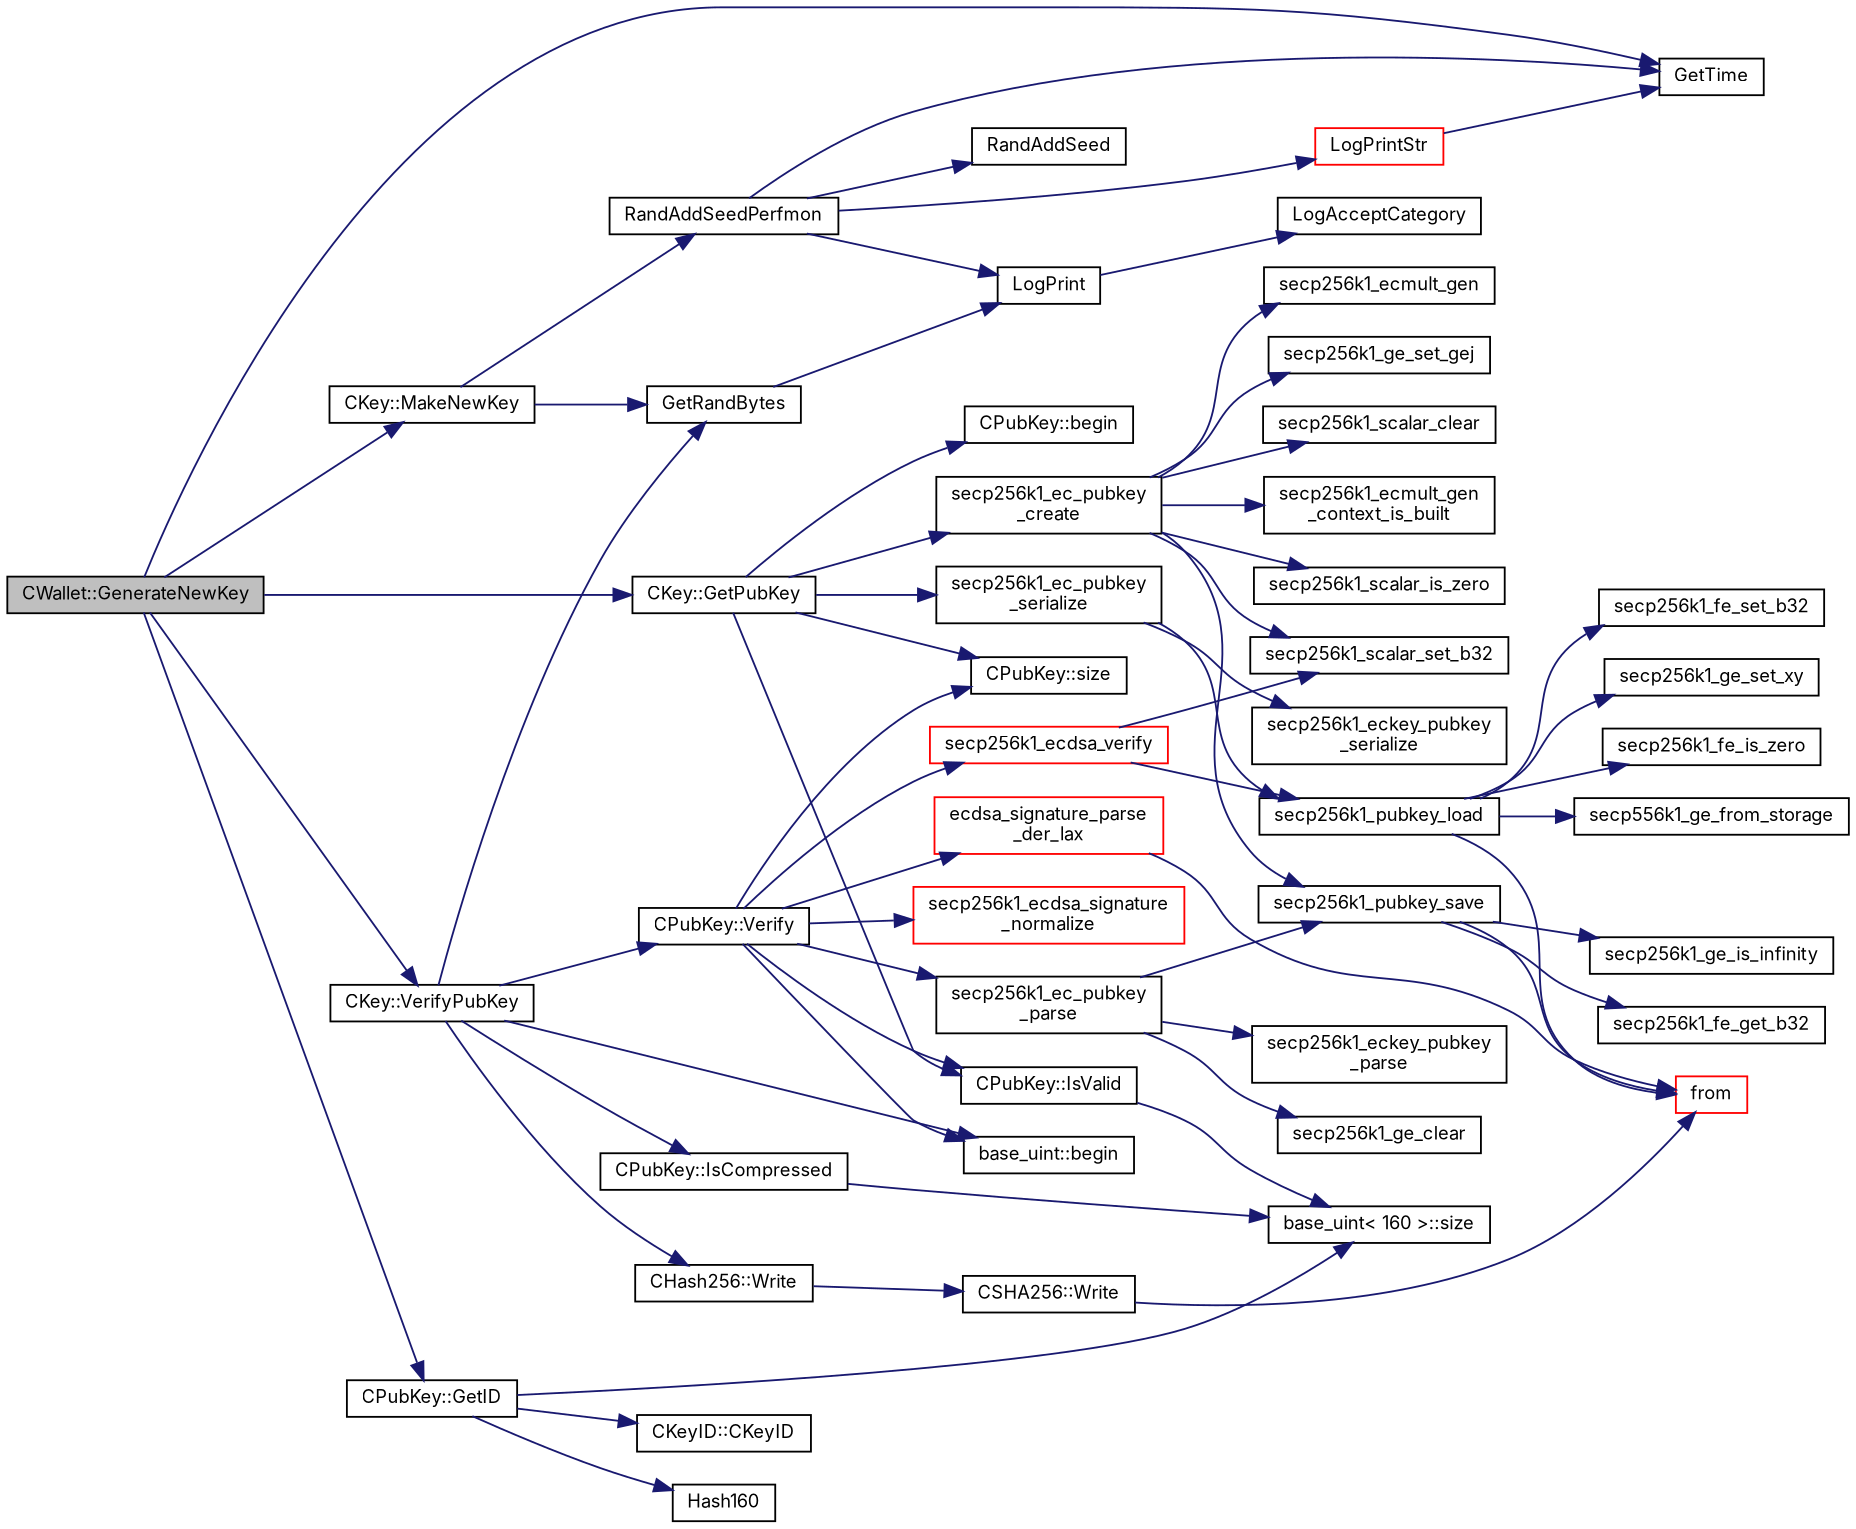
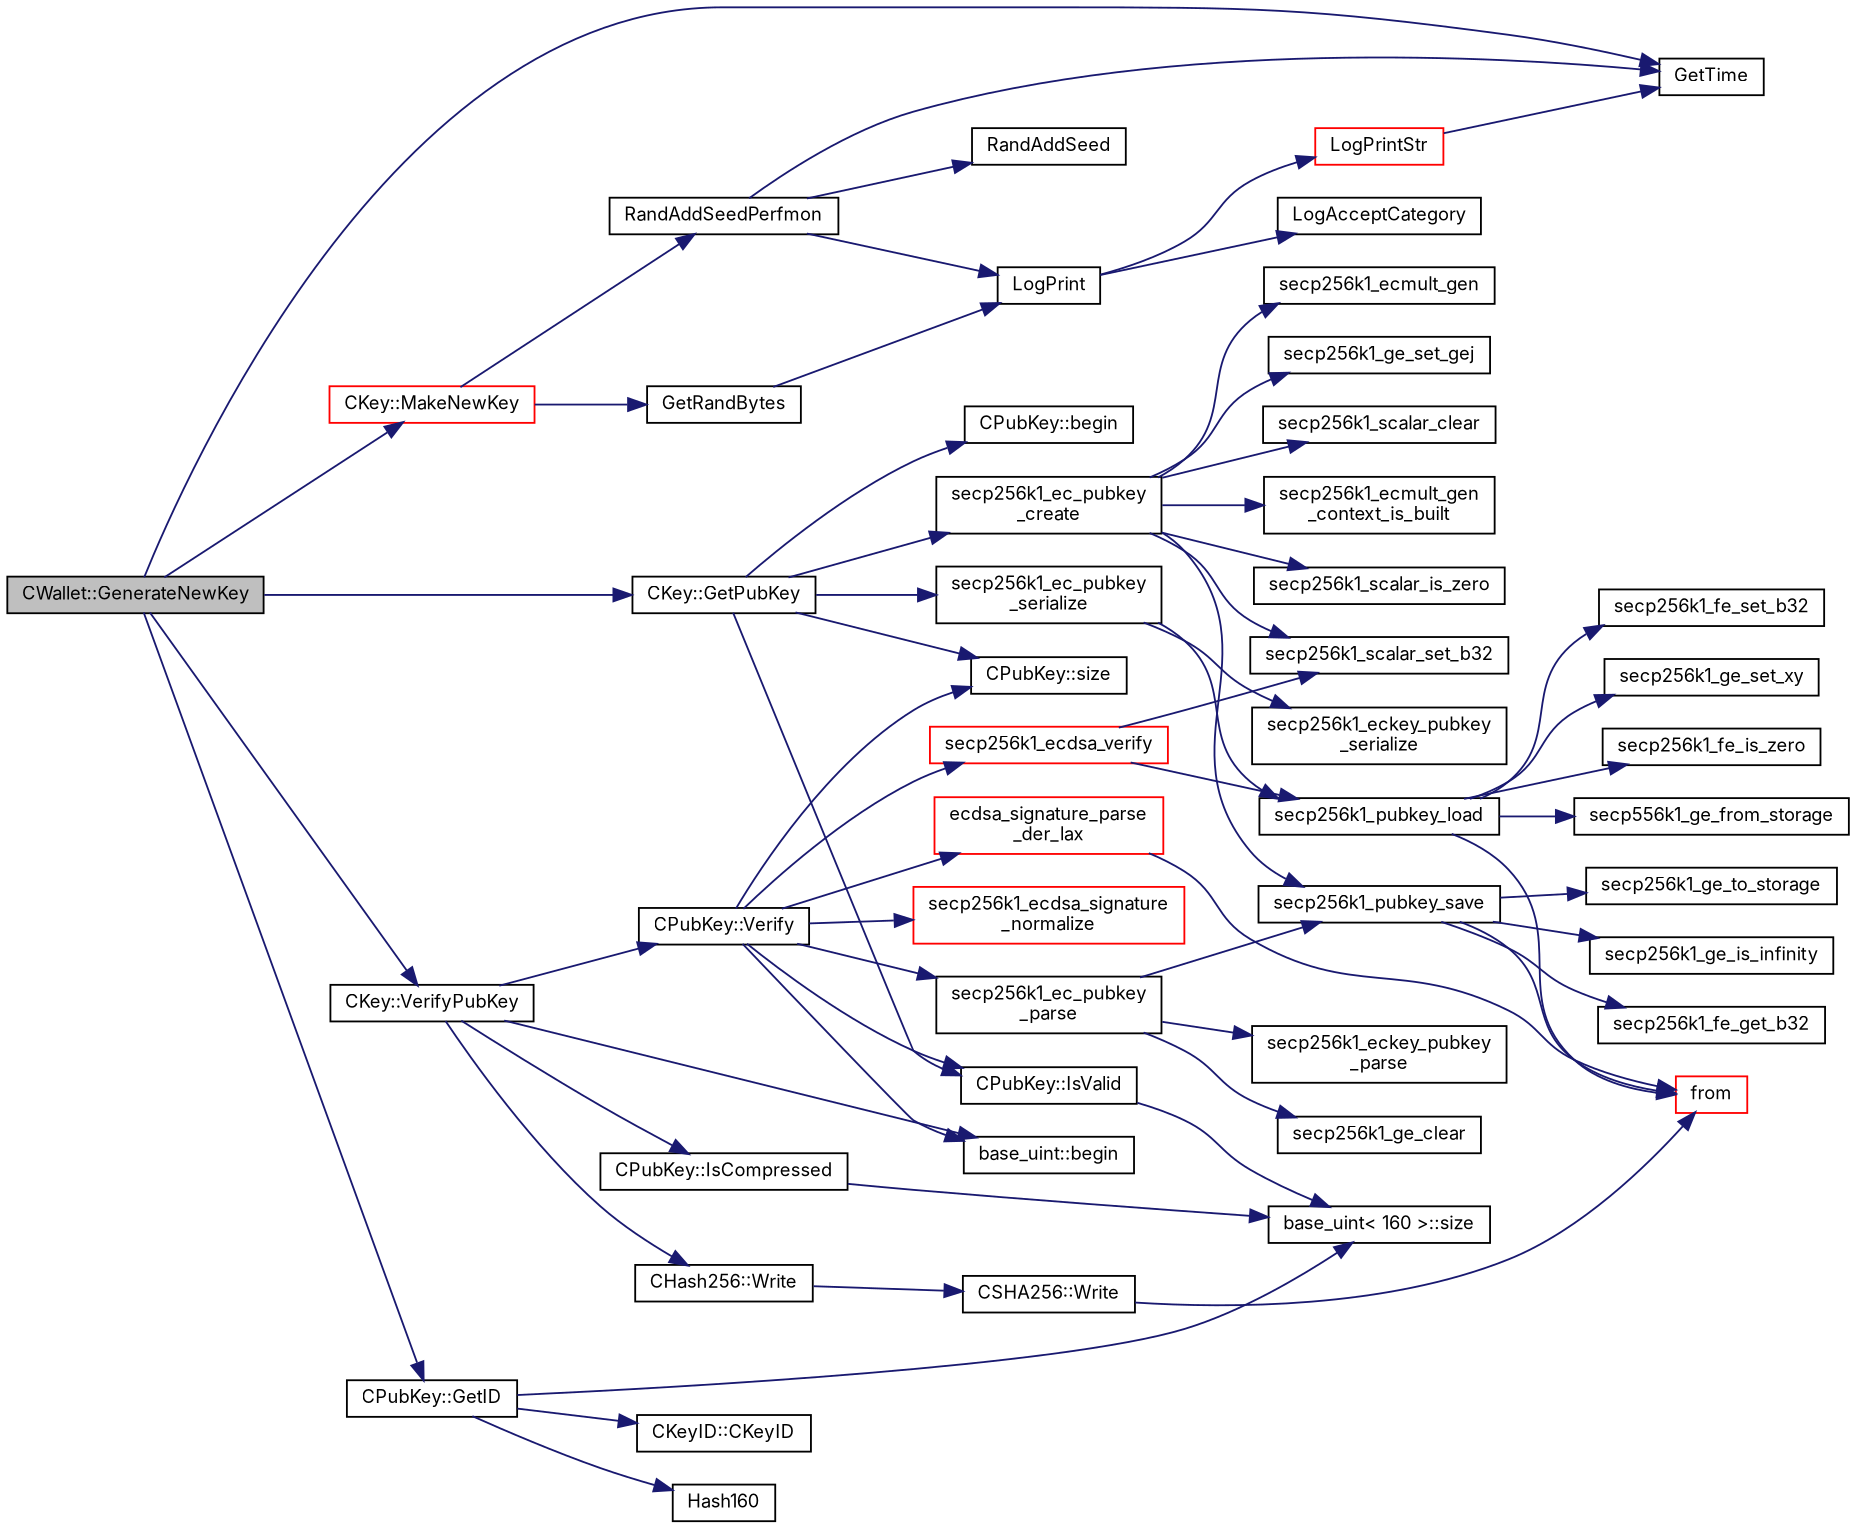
edge "RandAddSeedPerfmon" -> "LogPrintStr": now "LogPrint" -> "LogPrintStr"
node "CKey::MakeNewKey": color black -> red
edge "CKey::VerifyPubKey" -> "GetRandBytes": removed
node "secp256k1_ge_to_storage": added
